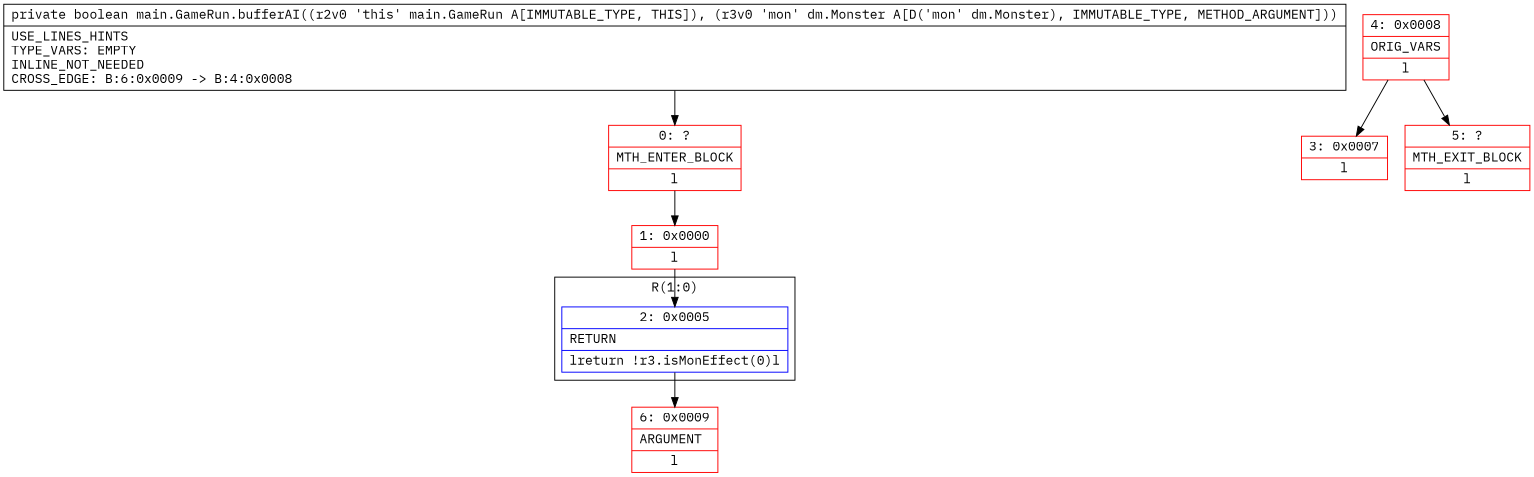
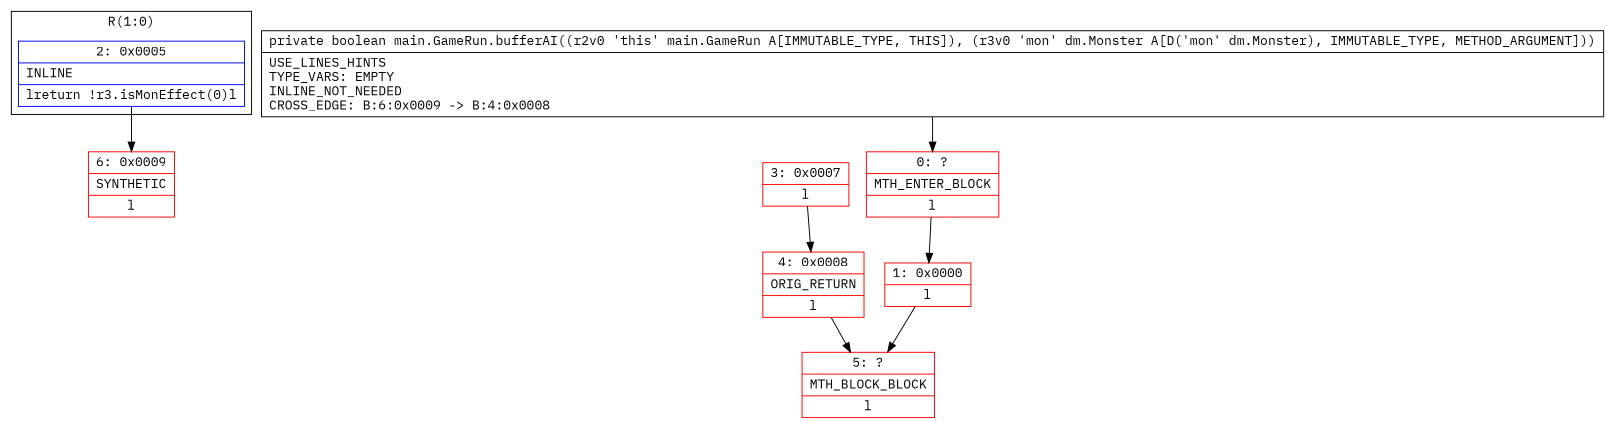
node "4: 0x0008": text "ORIG_VARS" -> "ORIG_RETURN"
edge "4: 0x0008" -> "3: 0x0007": reversed
node "5: ?": text "MTH_EXIT_BLOCK" -> "MTH_BLOCK_BLOCK"
edge "1: 0x0000" -> "2: 0x0005": now "1: 0x0000" -> "5: ?"
node "2: 0x0005": text "RETURN" -> "INLINE"
node "6: 0x0009": text "ARGUMENT" -> "SYNTHETIC"
